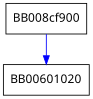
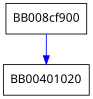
node "BB00601020": label "BB00601020" -> "BB00401020"
